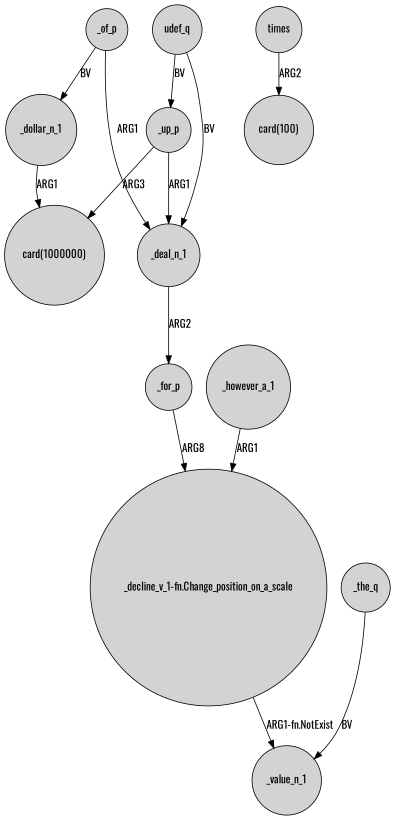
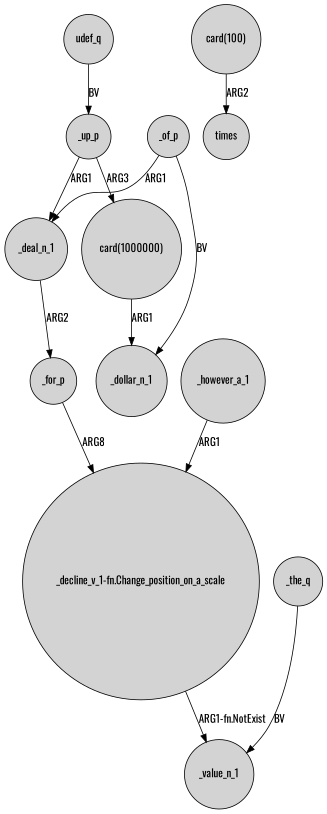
edge "times" -> "card(100)": reversed
edge "udef_q" -> "_deal_n_1": removed, label "BV"
edge "_dollar_n_1" -> "card(1000000)": reversed
